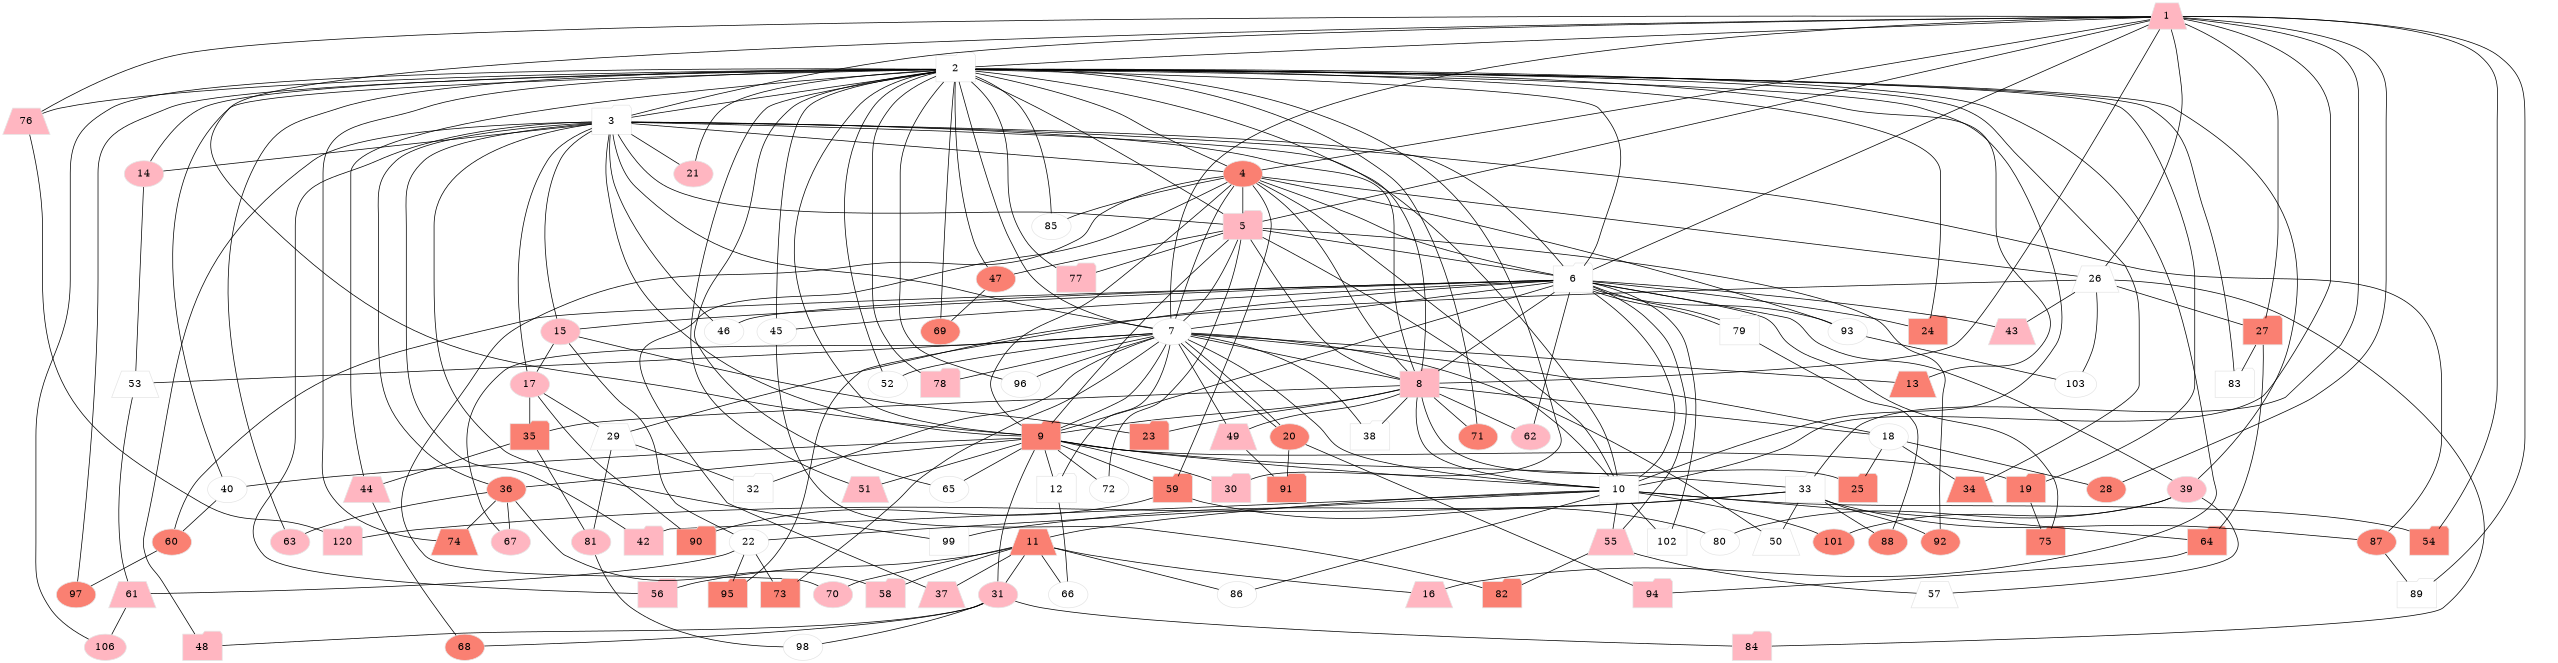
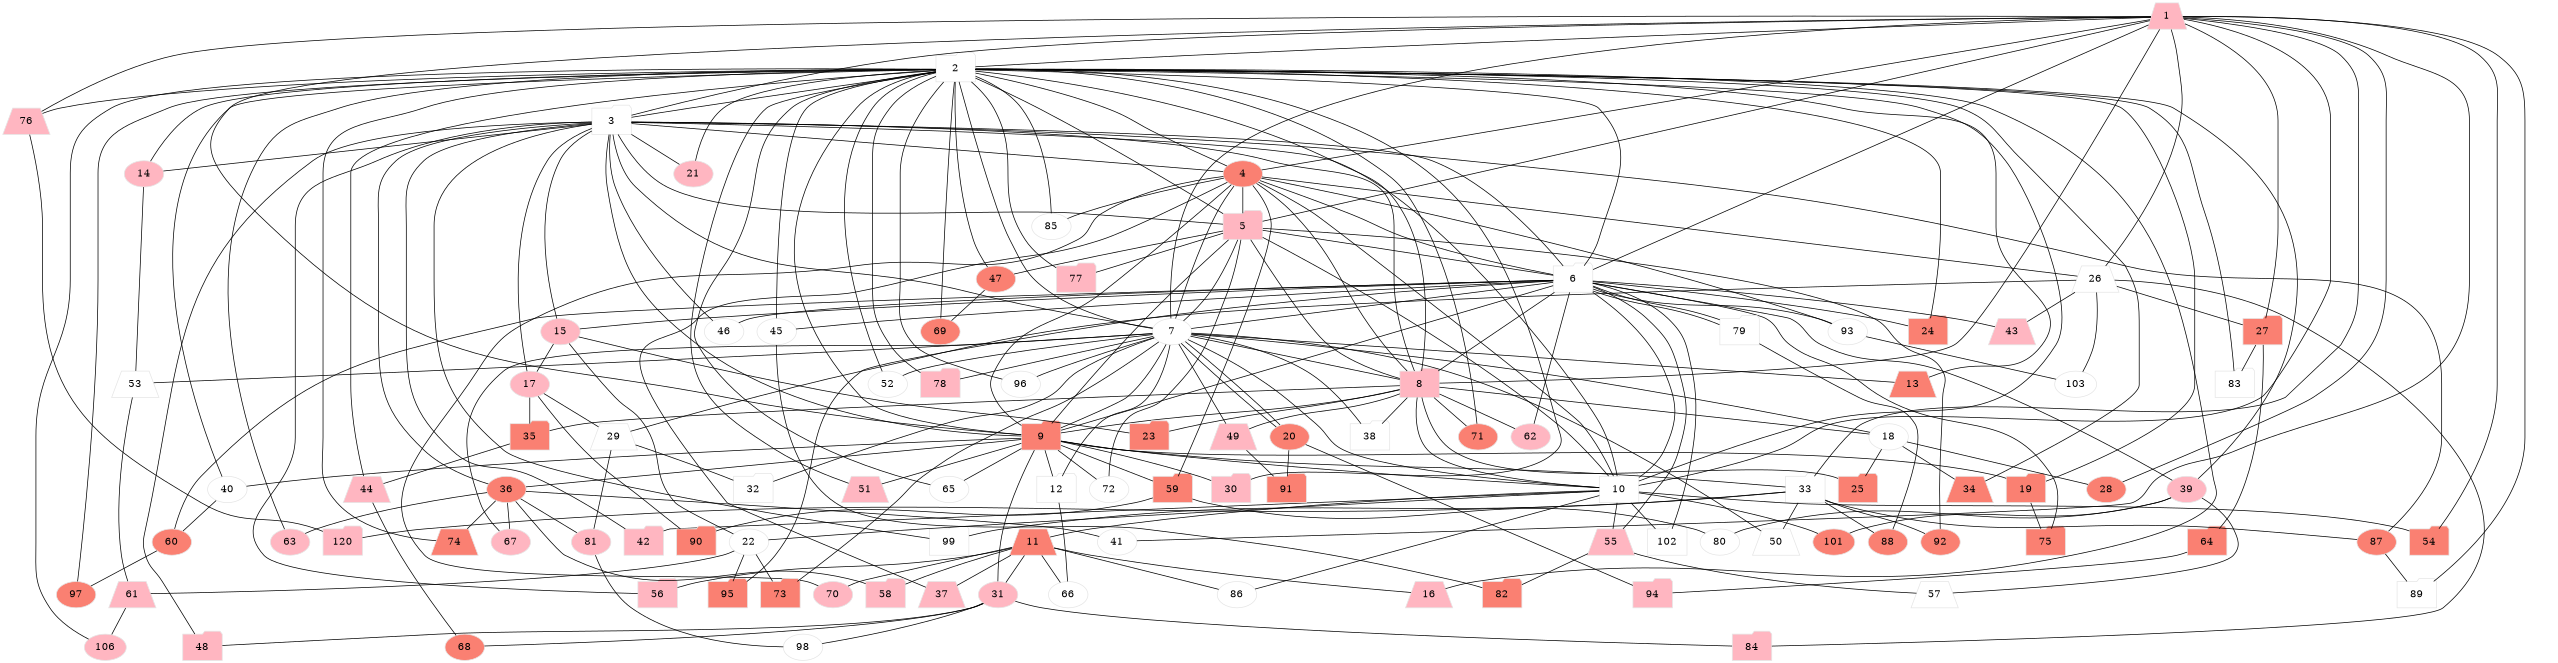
edge "35" -- "81": now "36" -- "81"
edge "10" -- "64": removed
node "41": added
